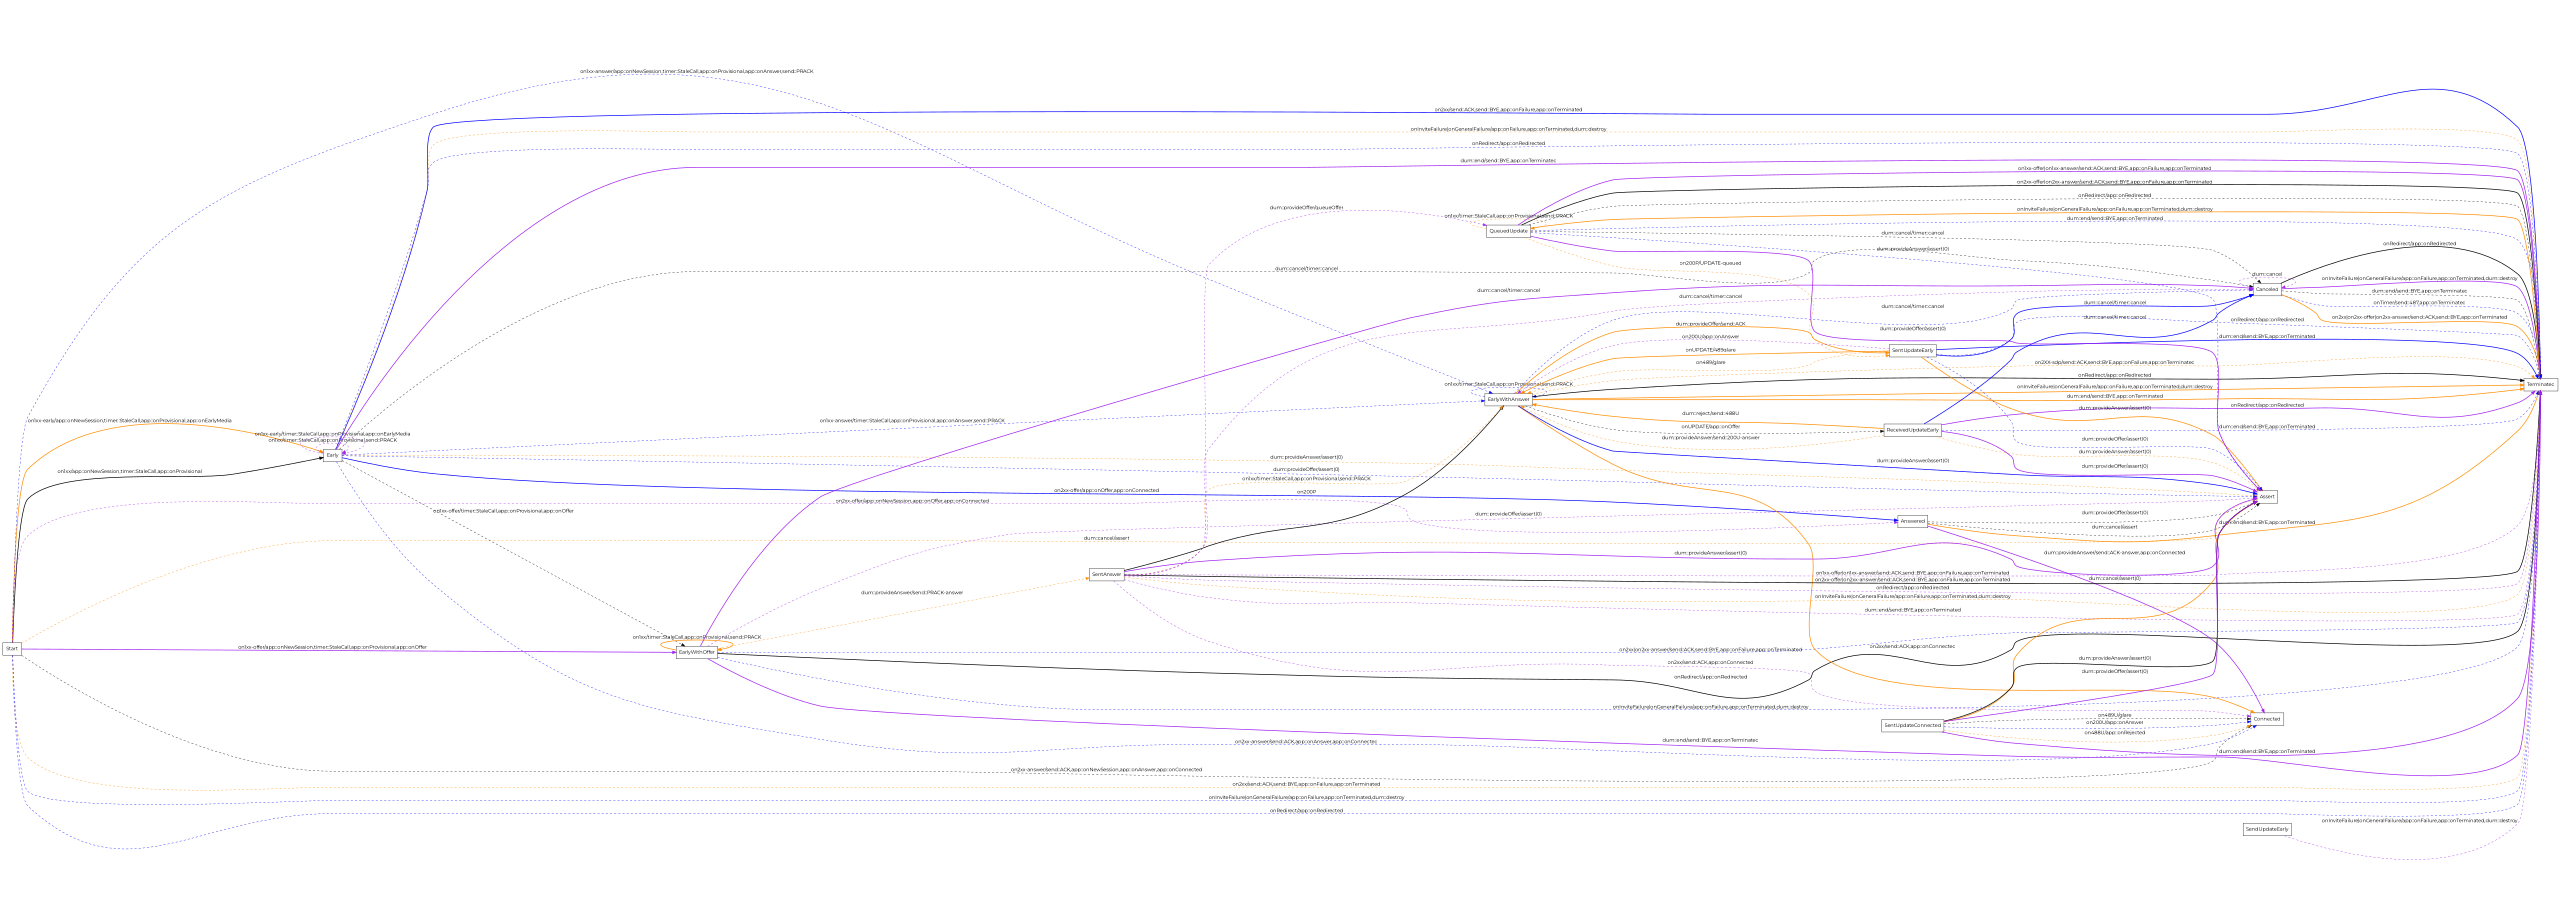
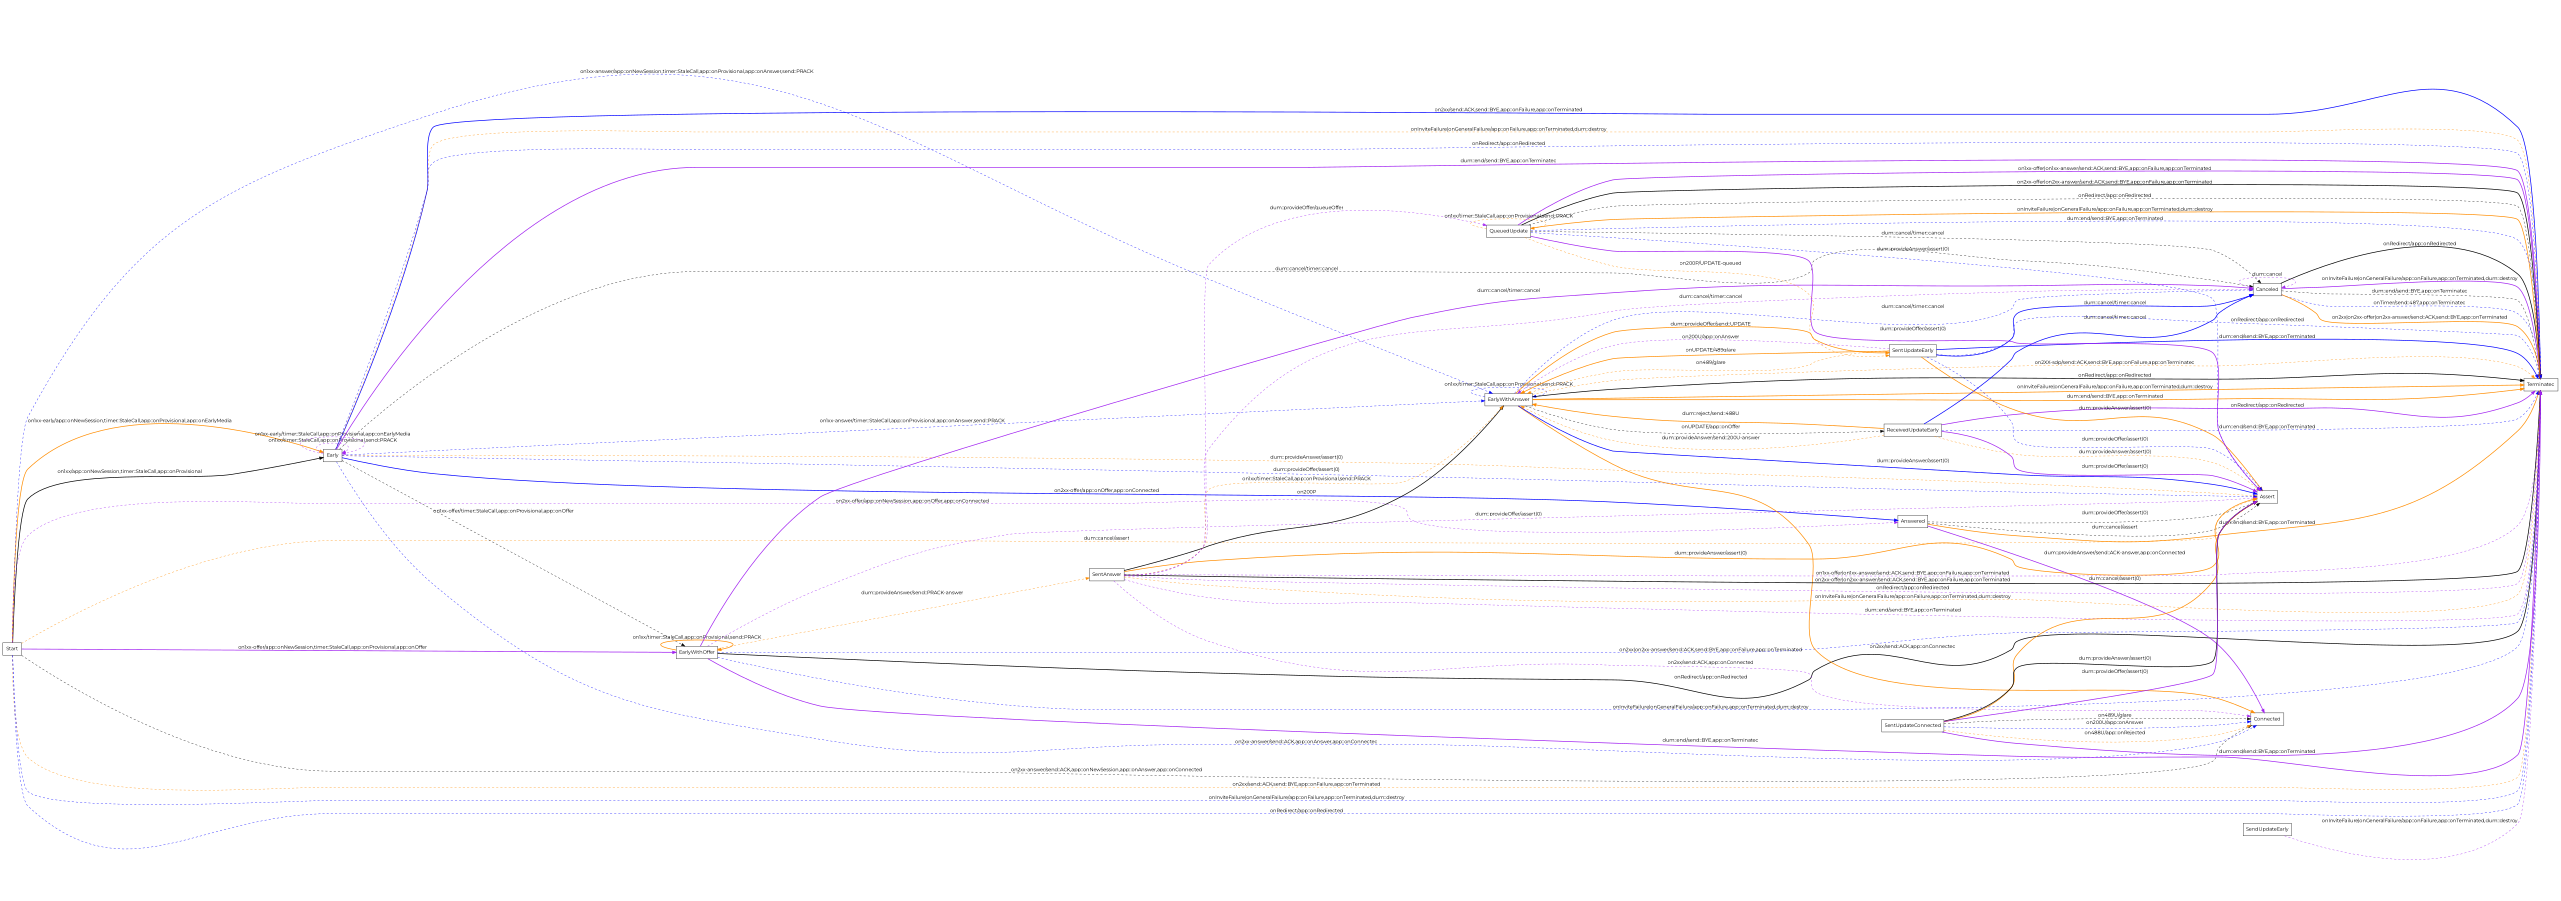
edge "EarlyWithAnswer" -> "SentUpdateEarly": label "dum::provideOffer/send::ACK" -> "dum::provideOffer/send::UPDATE"
edge "SentAnswer" -> "Assert": color purple -> darkorange
